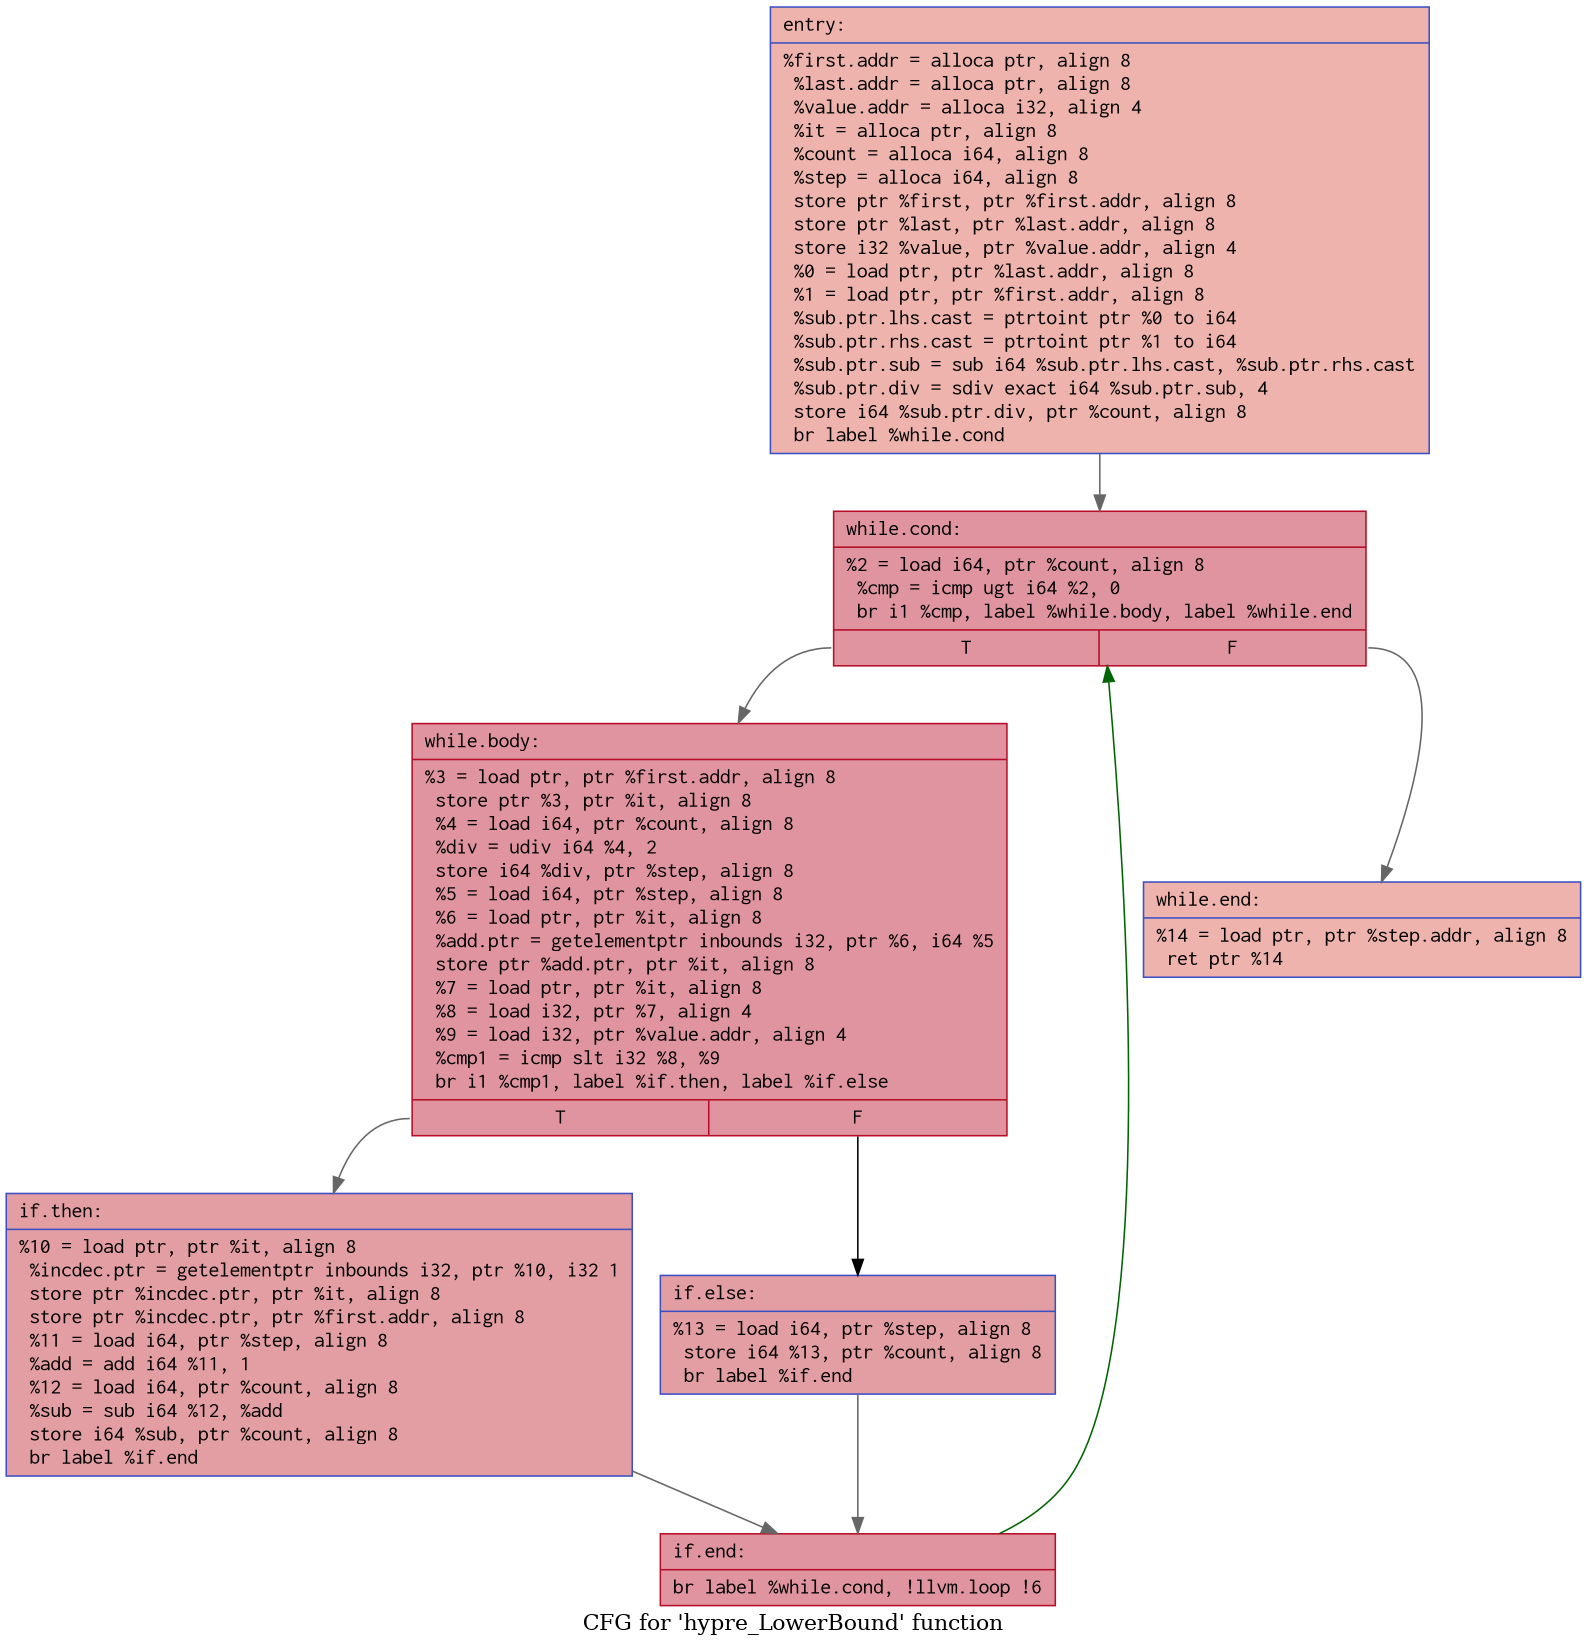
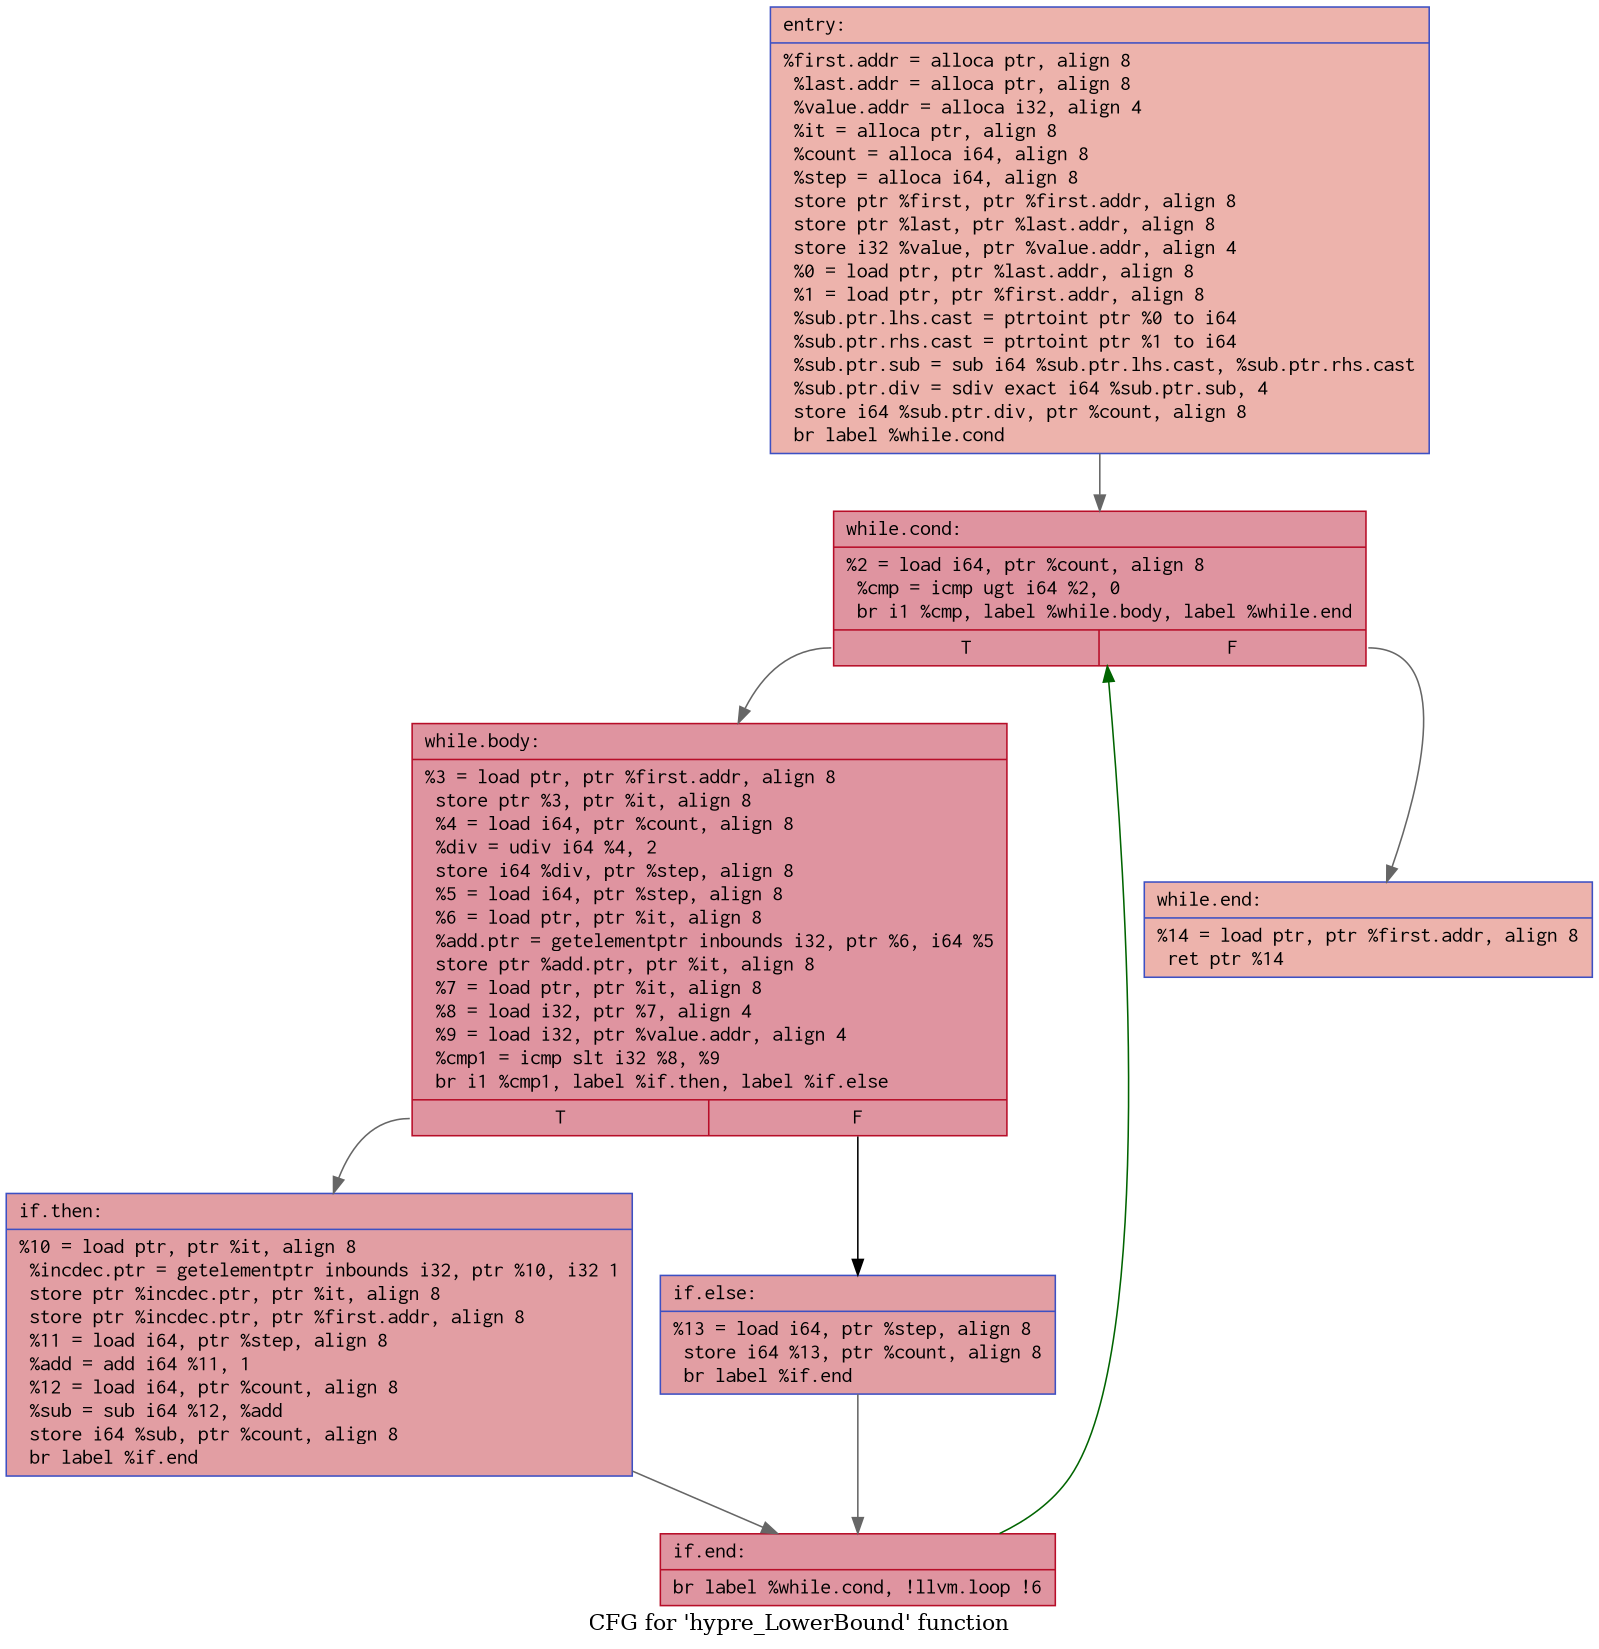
node "while.end:": text "%14 = load ptr, ptr %step.addr, align 8" -> "%14 = load ptr, ptr %first.addr, align 8"
